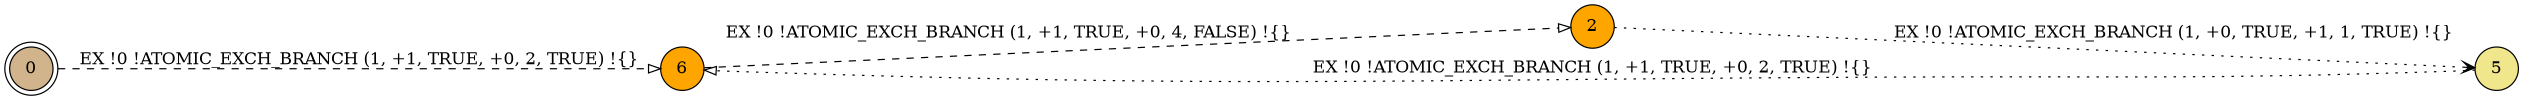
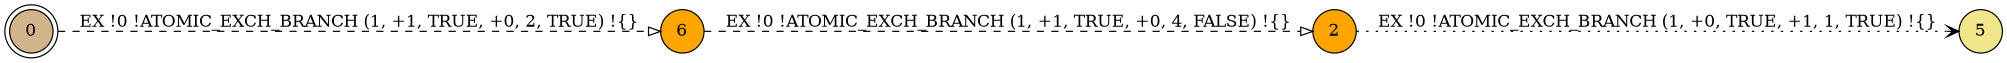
edge "5" -> "6": removed, label "EX !0 !ATOMIC_EXCH_BRANCH (1, +1, TRUE, +0, 2, TRUE) !{}"
